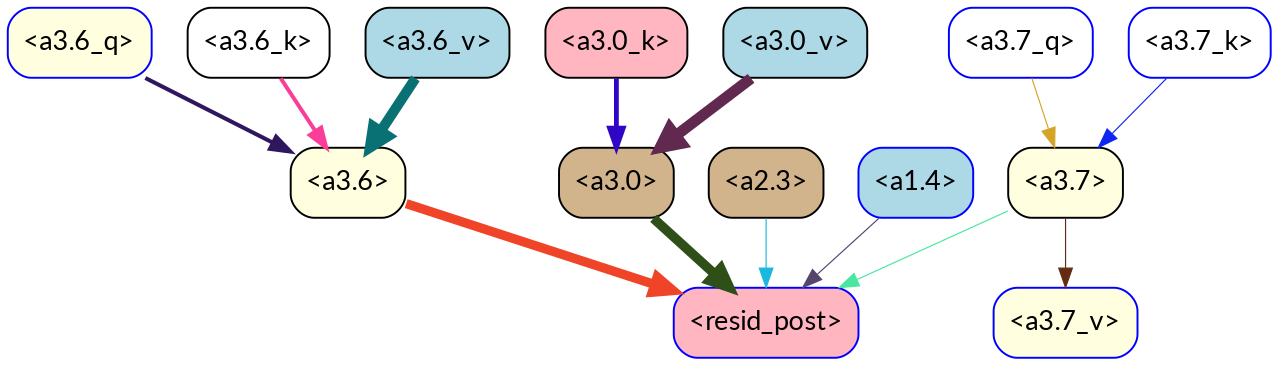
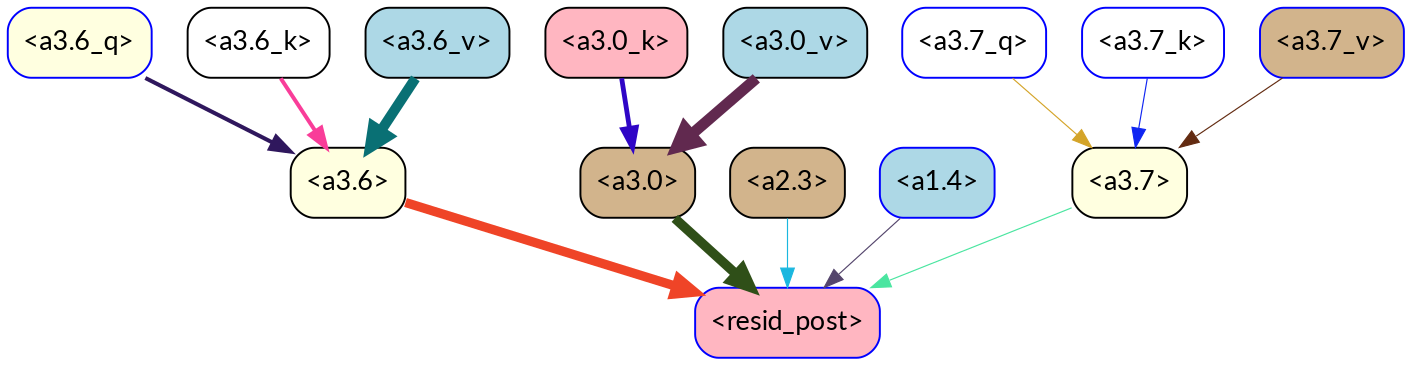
edge "<a3.7>" -> "<a3.7_v>": reversed
node "<a3.7_v>": fillcolor lightyellow -> tan
